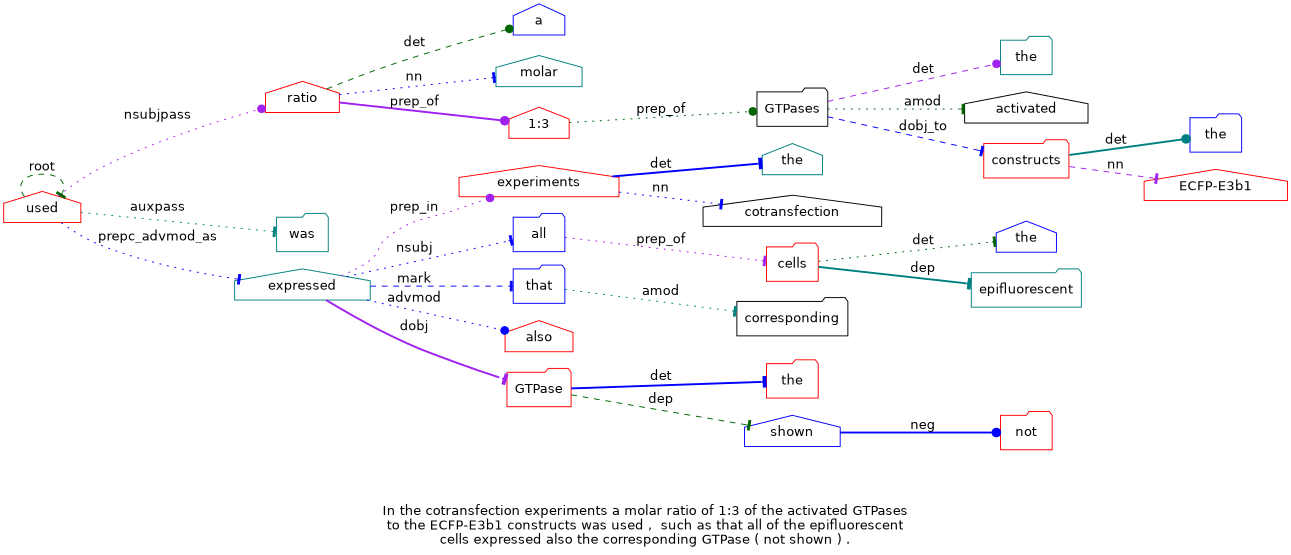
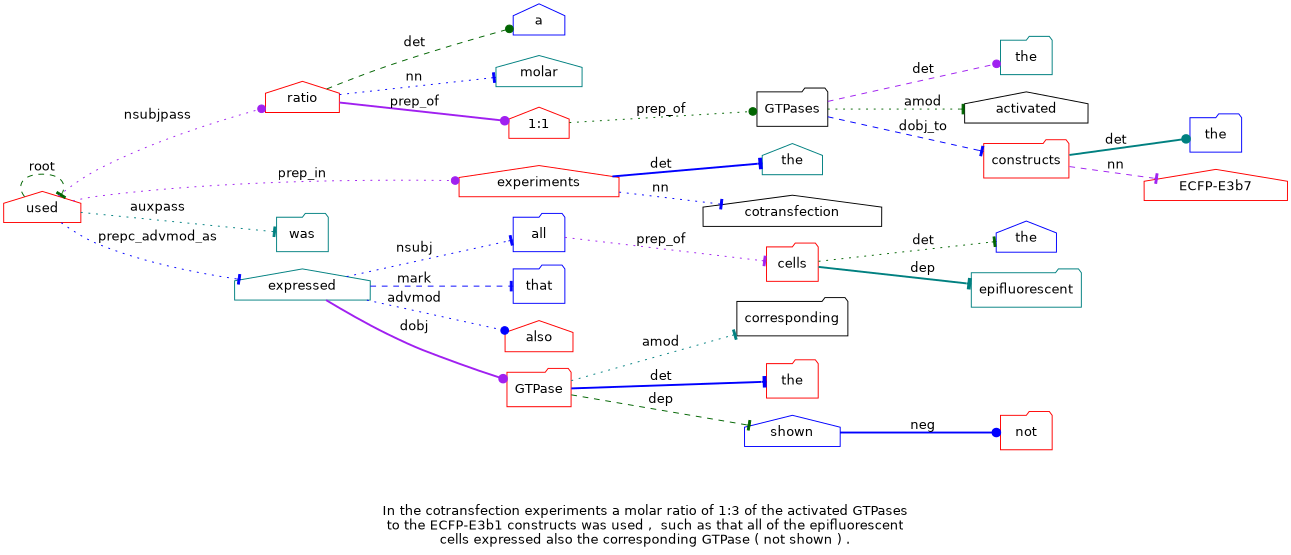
node "1:3": label "1:3" -> "1:1"
node "ECFP-E3b1": label "ECFP-E3b1" -> "ECFP-E3b7"
edge "expressed" -> "experiments": now "used" -> "experiments"
edge "that" -> "corresponding": now "GTPase" -> "corresponding"
edge "expressed" -> "GTPase": arrowhead tee -> dot
